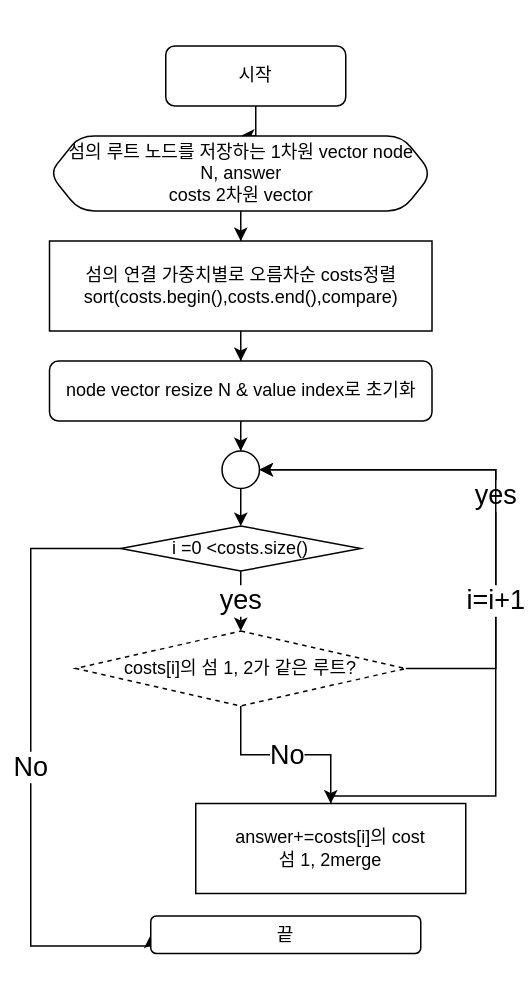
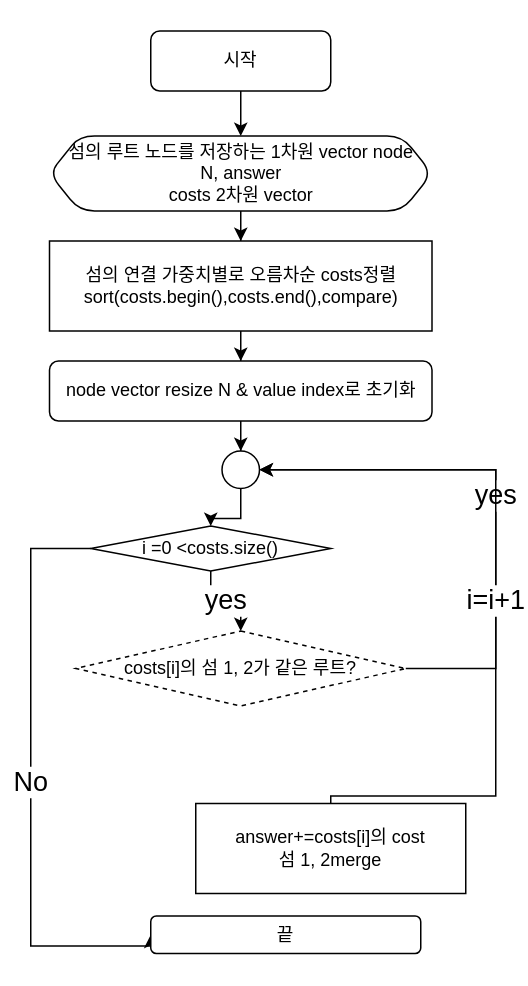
node "시작": moved (256, 76) -> (241, 61)
node "i =0 <costs.size()": moved (241, 548) -> (211, 548)
edge "costs[i]의 섬 1, 2가 같은 루트?" -> "answer+=costs[i]의 cost 섬 1, 2merge": removed, label "No"
